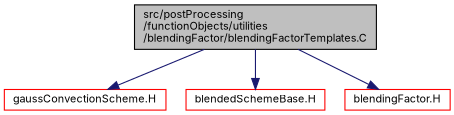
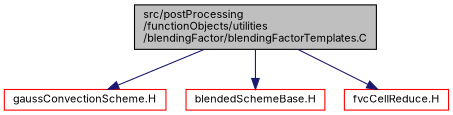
node "blendingFactor.H": label "blendingFactor.H" -> "fvcCellReduce.H"
